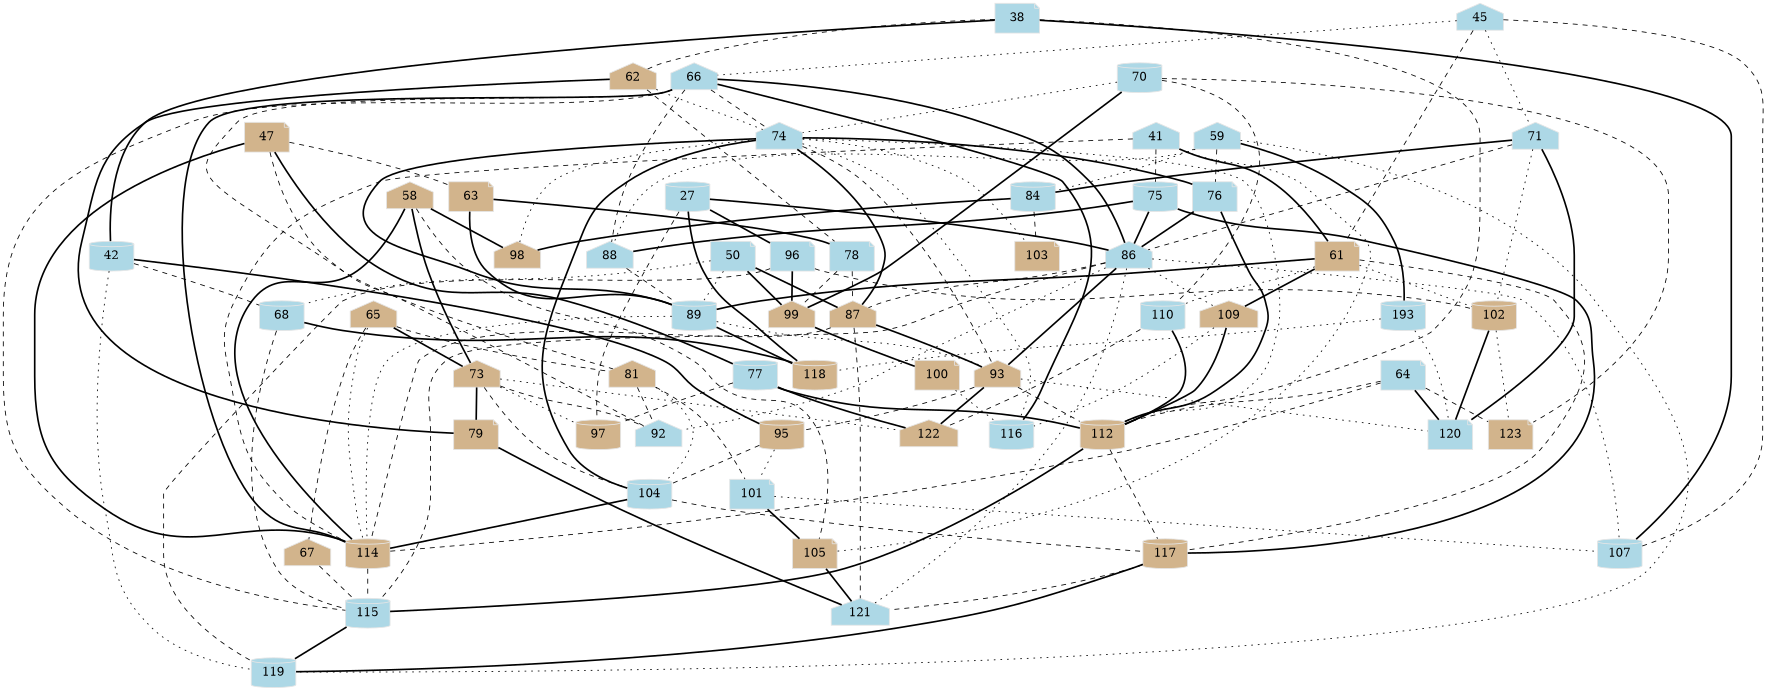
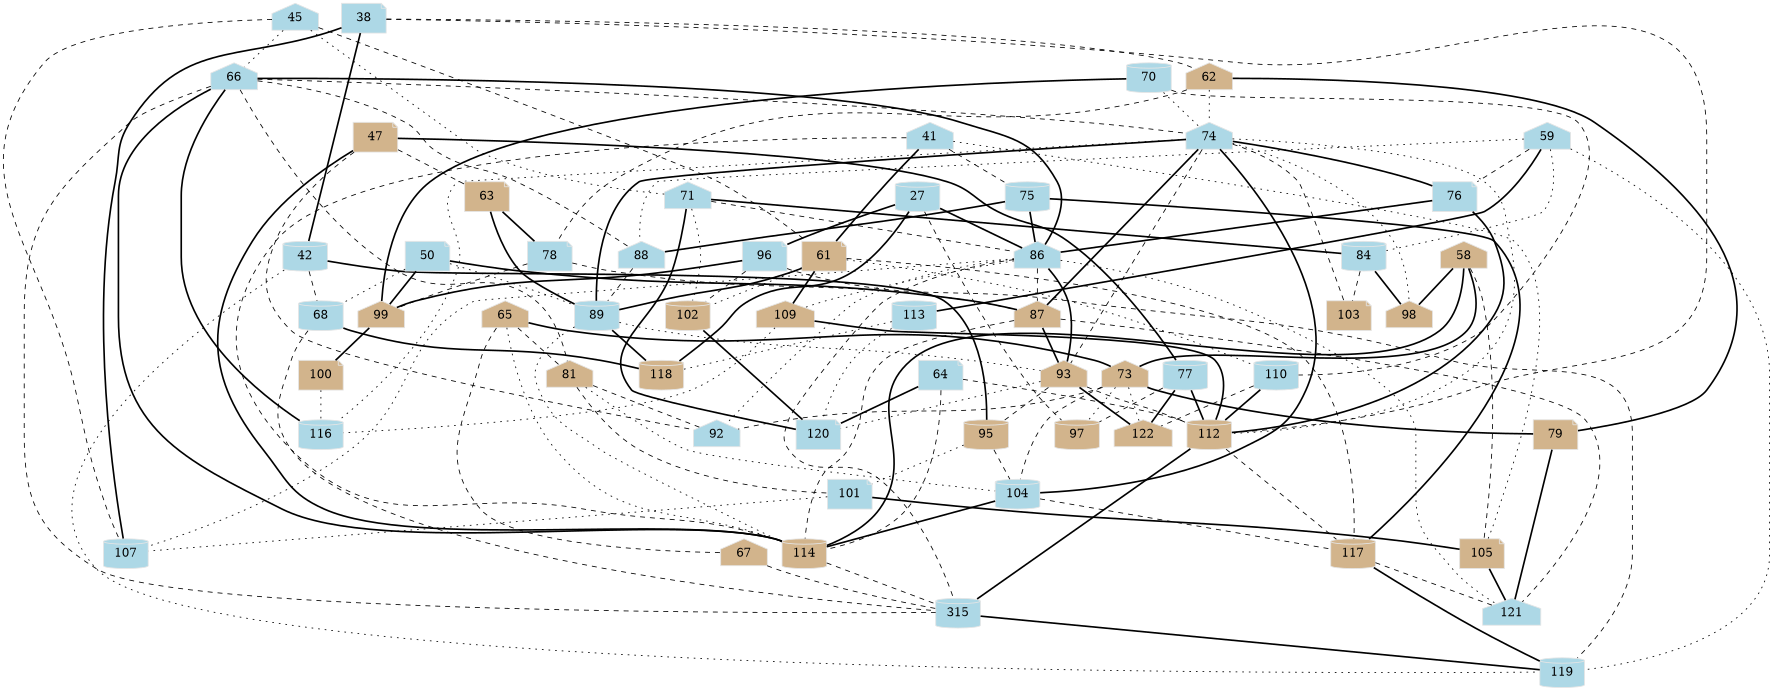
edge "74" -- "103": style dotted -> dashed
node "193": label "193" -> "113"
node "123": removed
node "115": label "115" -> "315"
